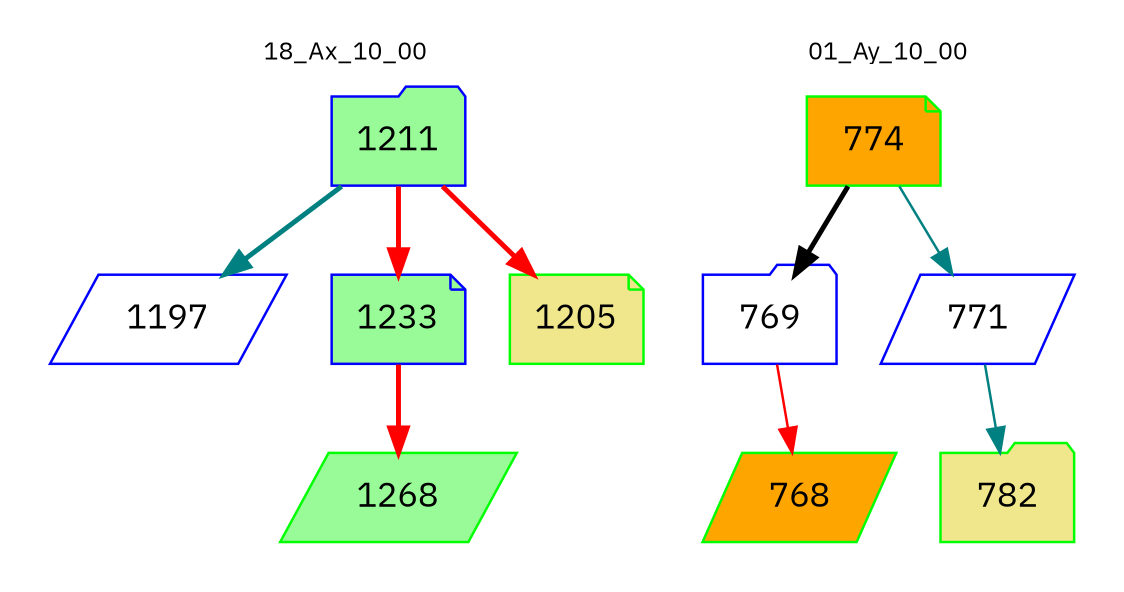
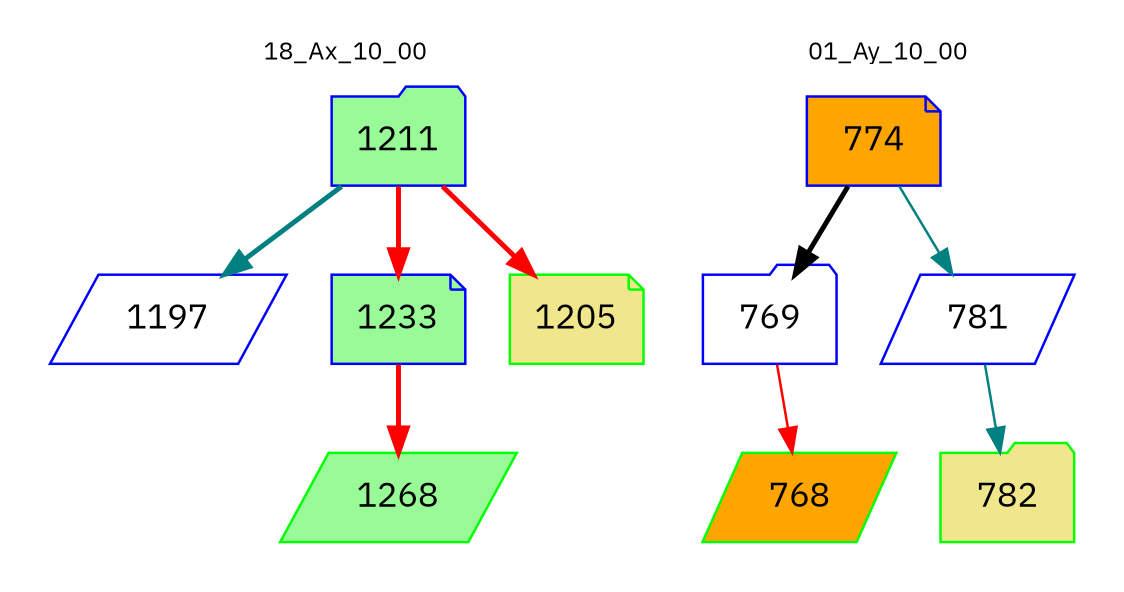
node "774": color green -> blue
node "771": label "771" -> "781"
